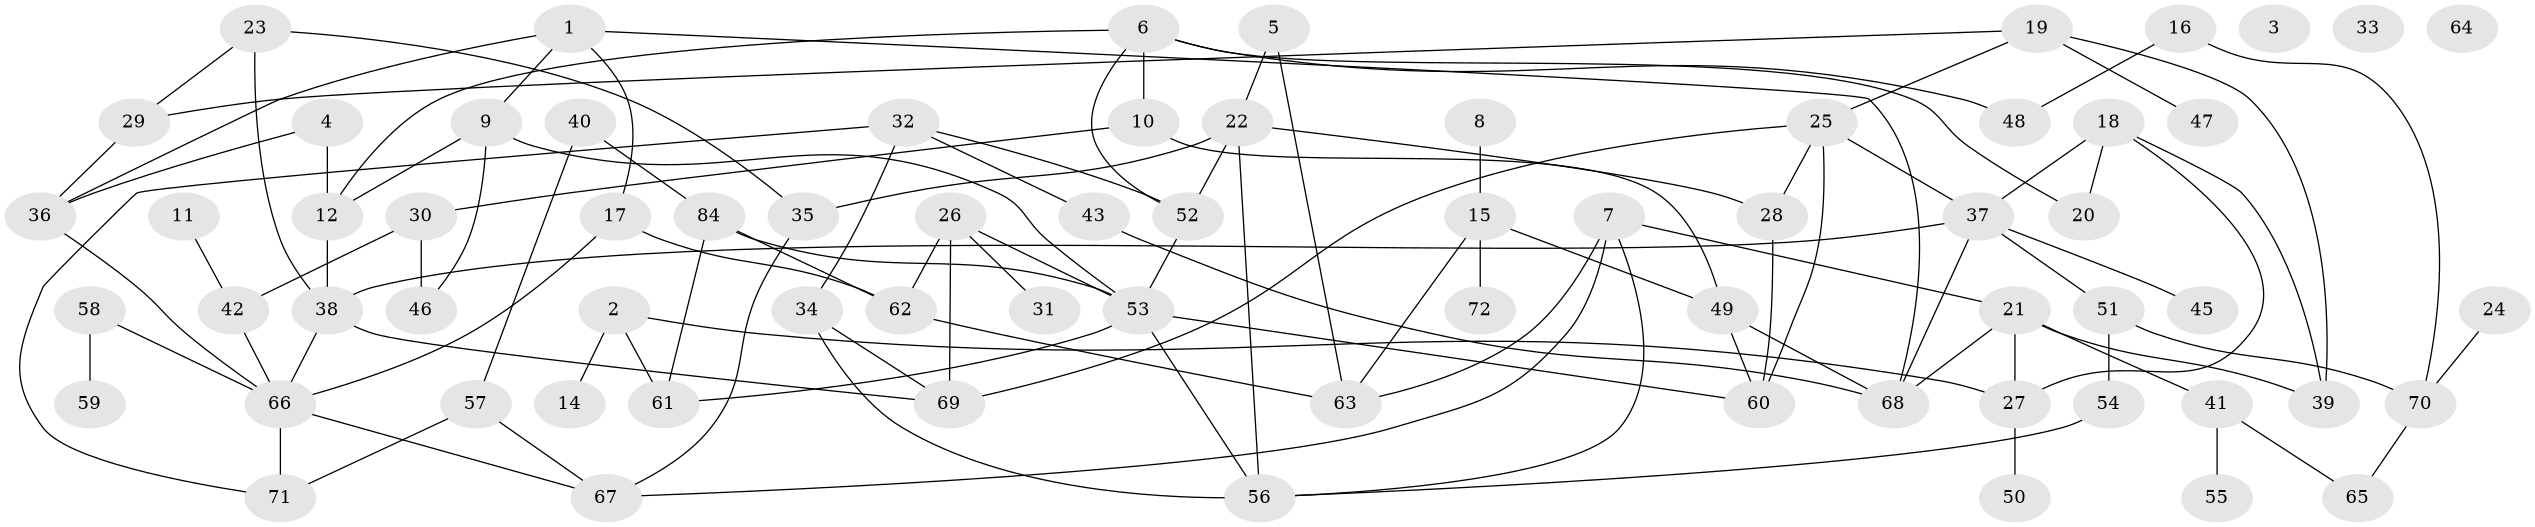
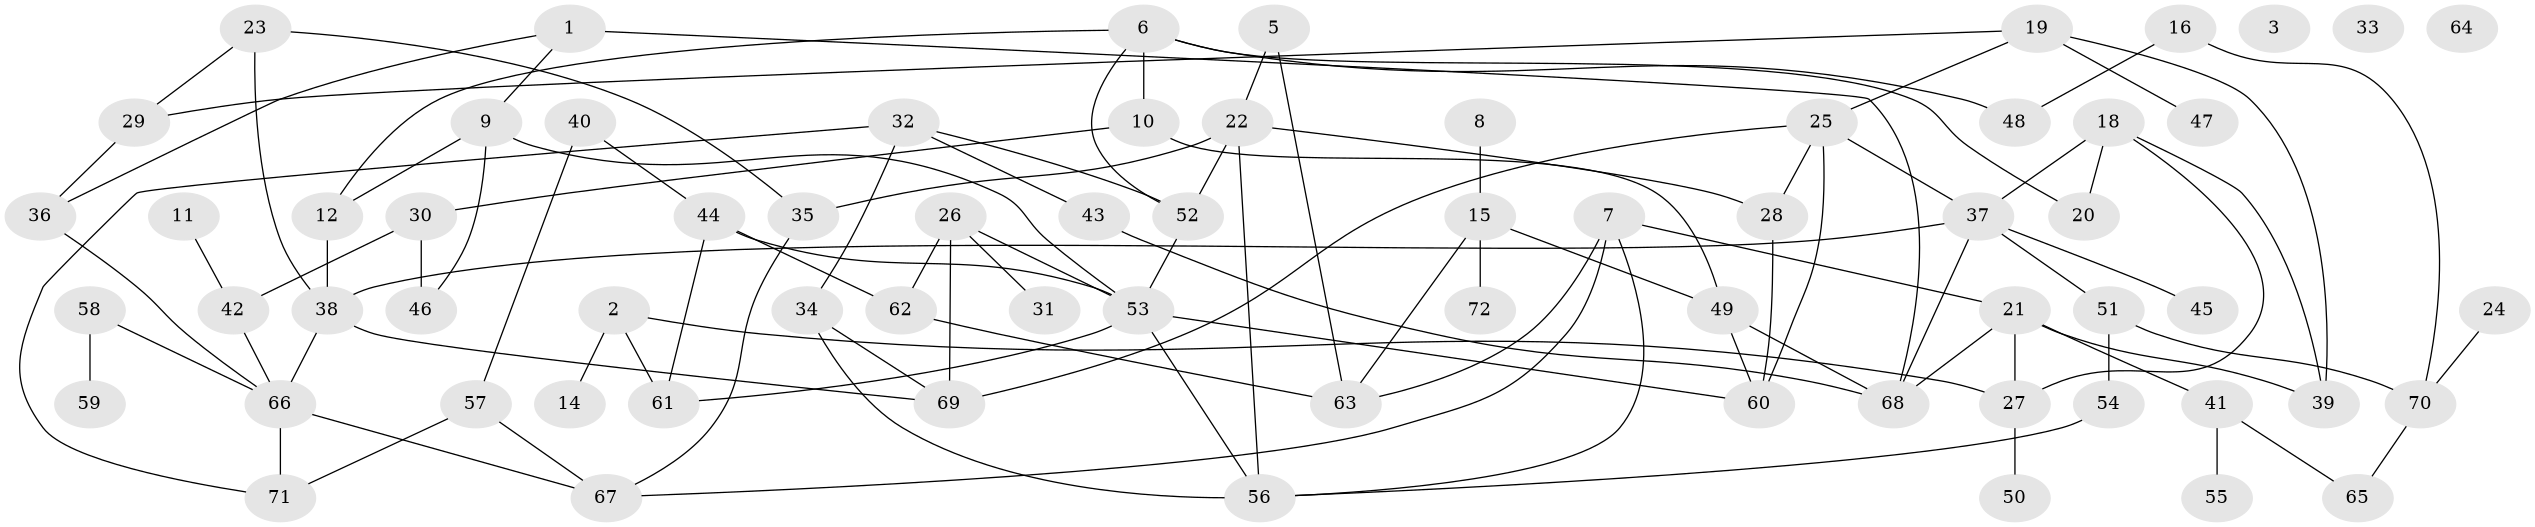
node "4": removed
node "17": removed
node "84": label "84" -> "44"
